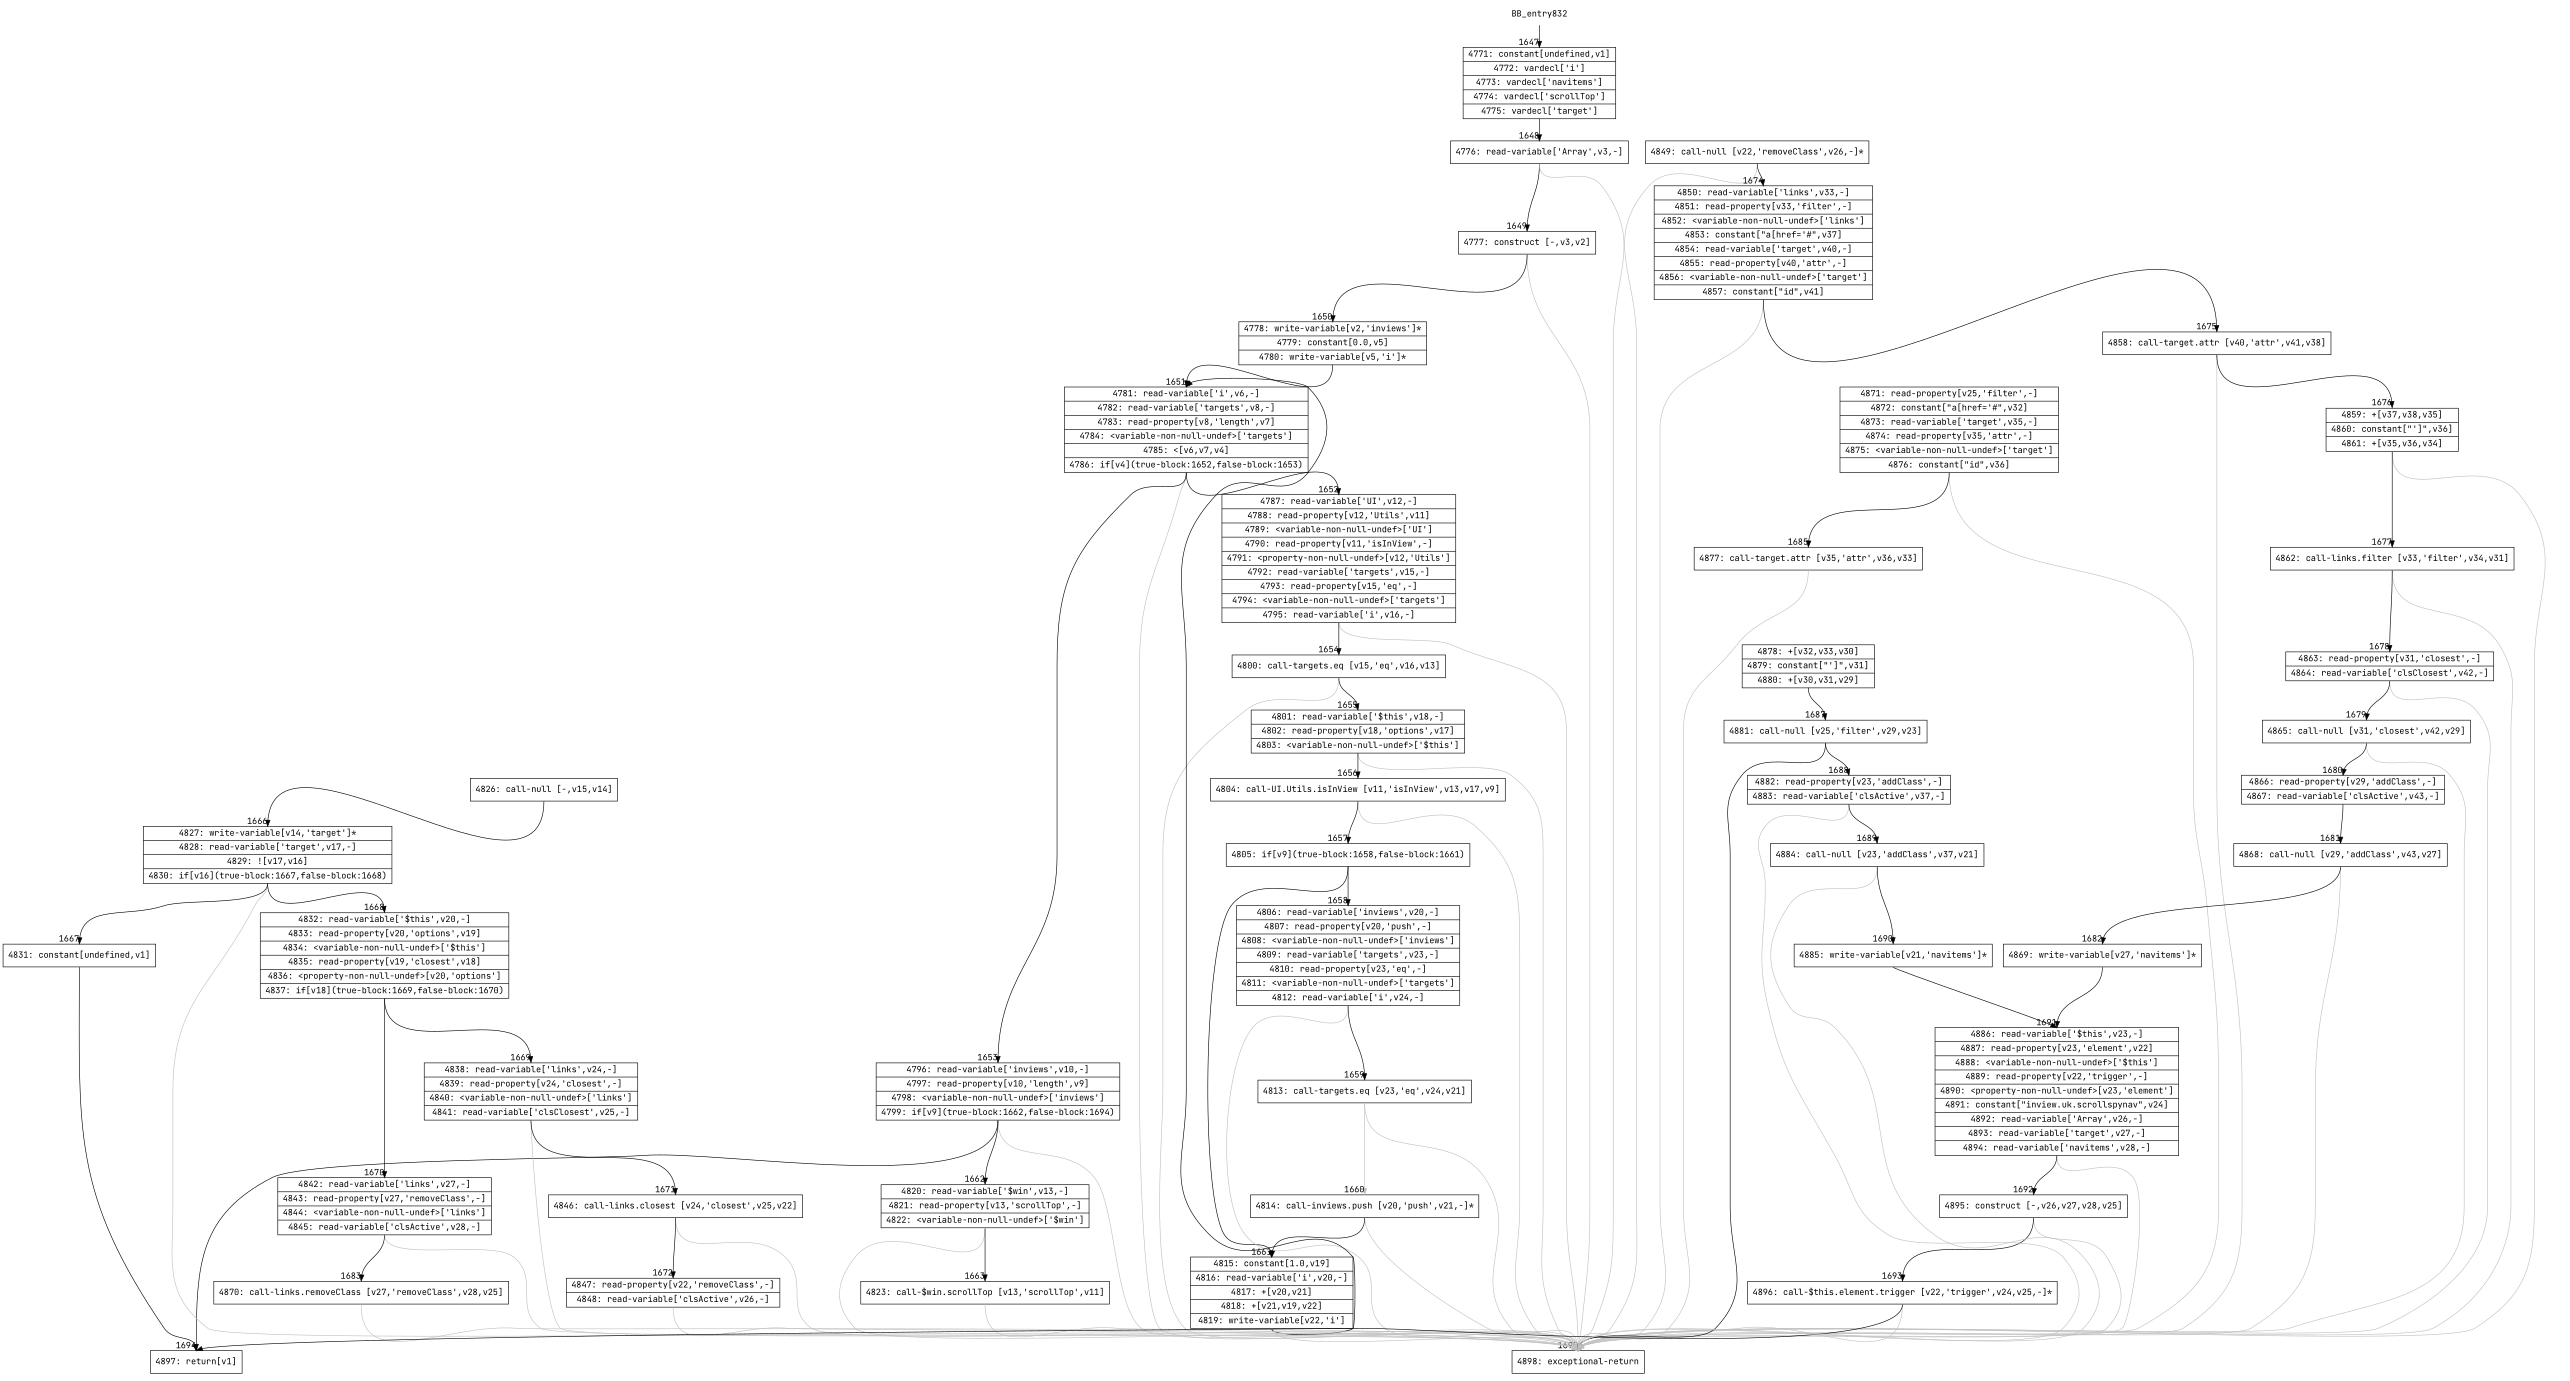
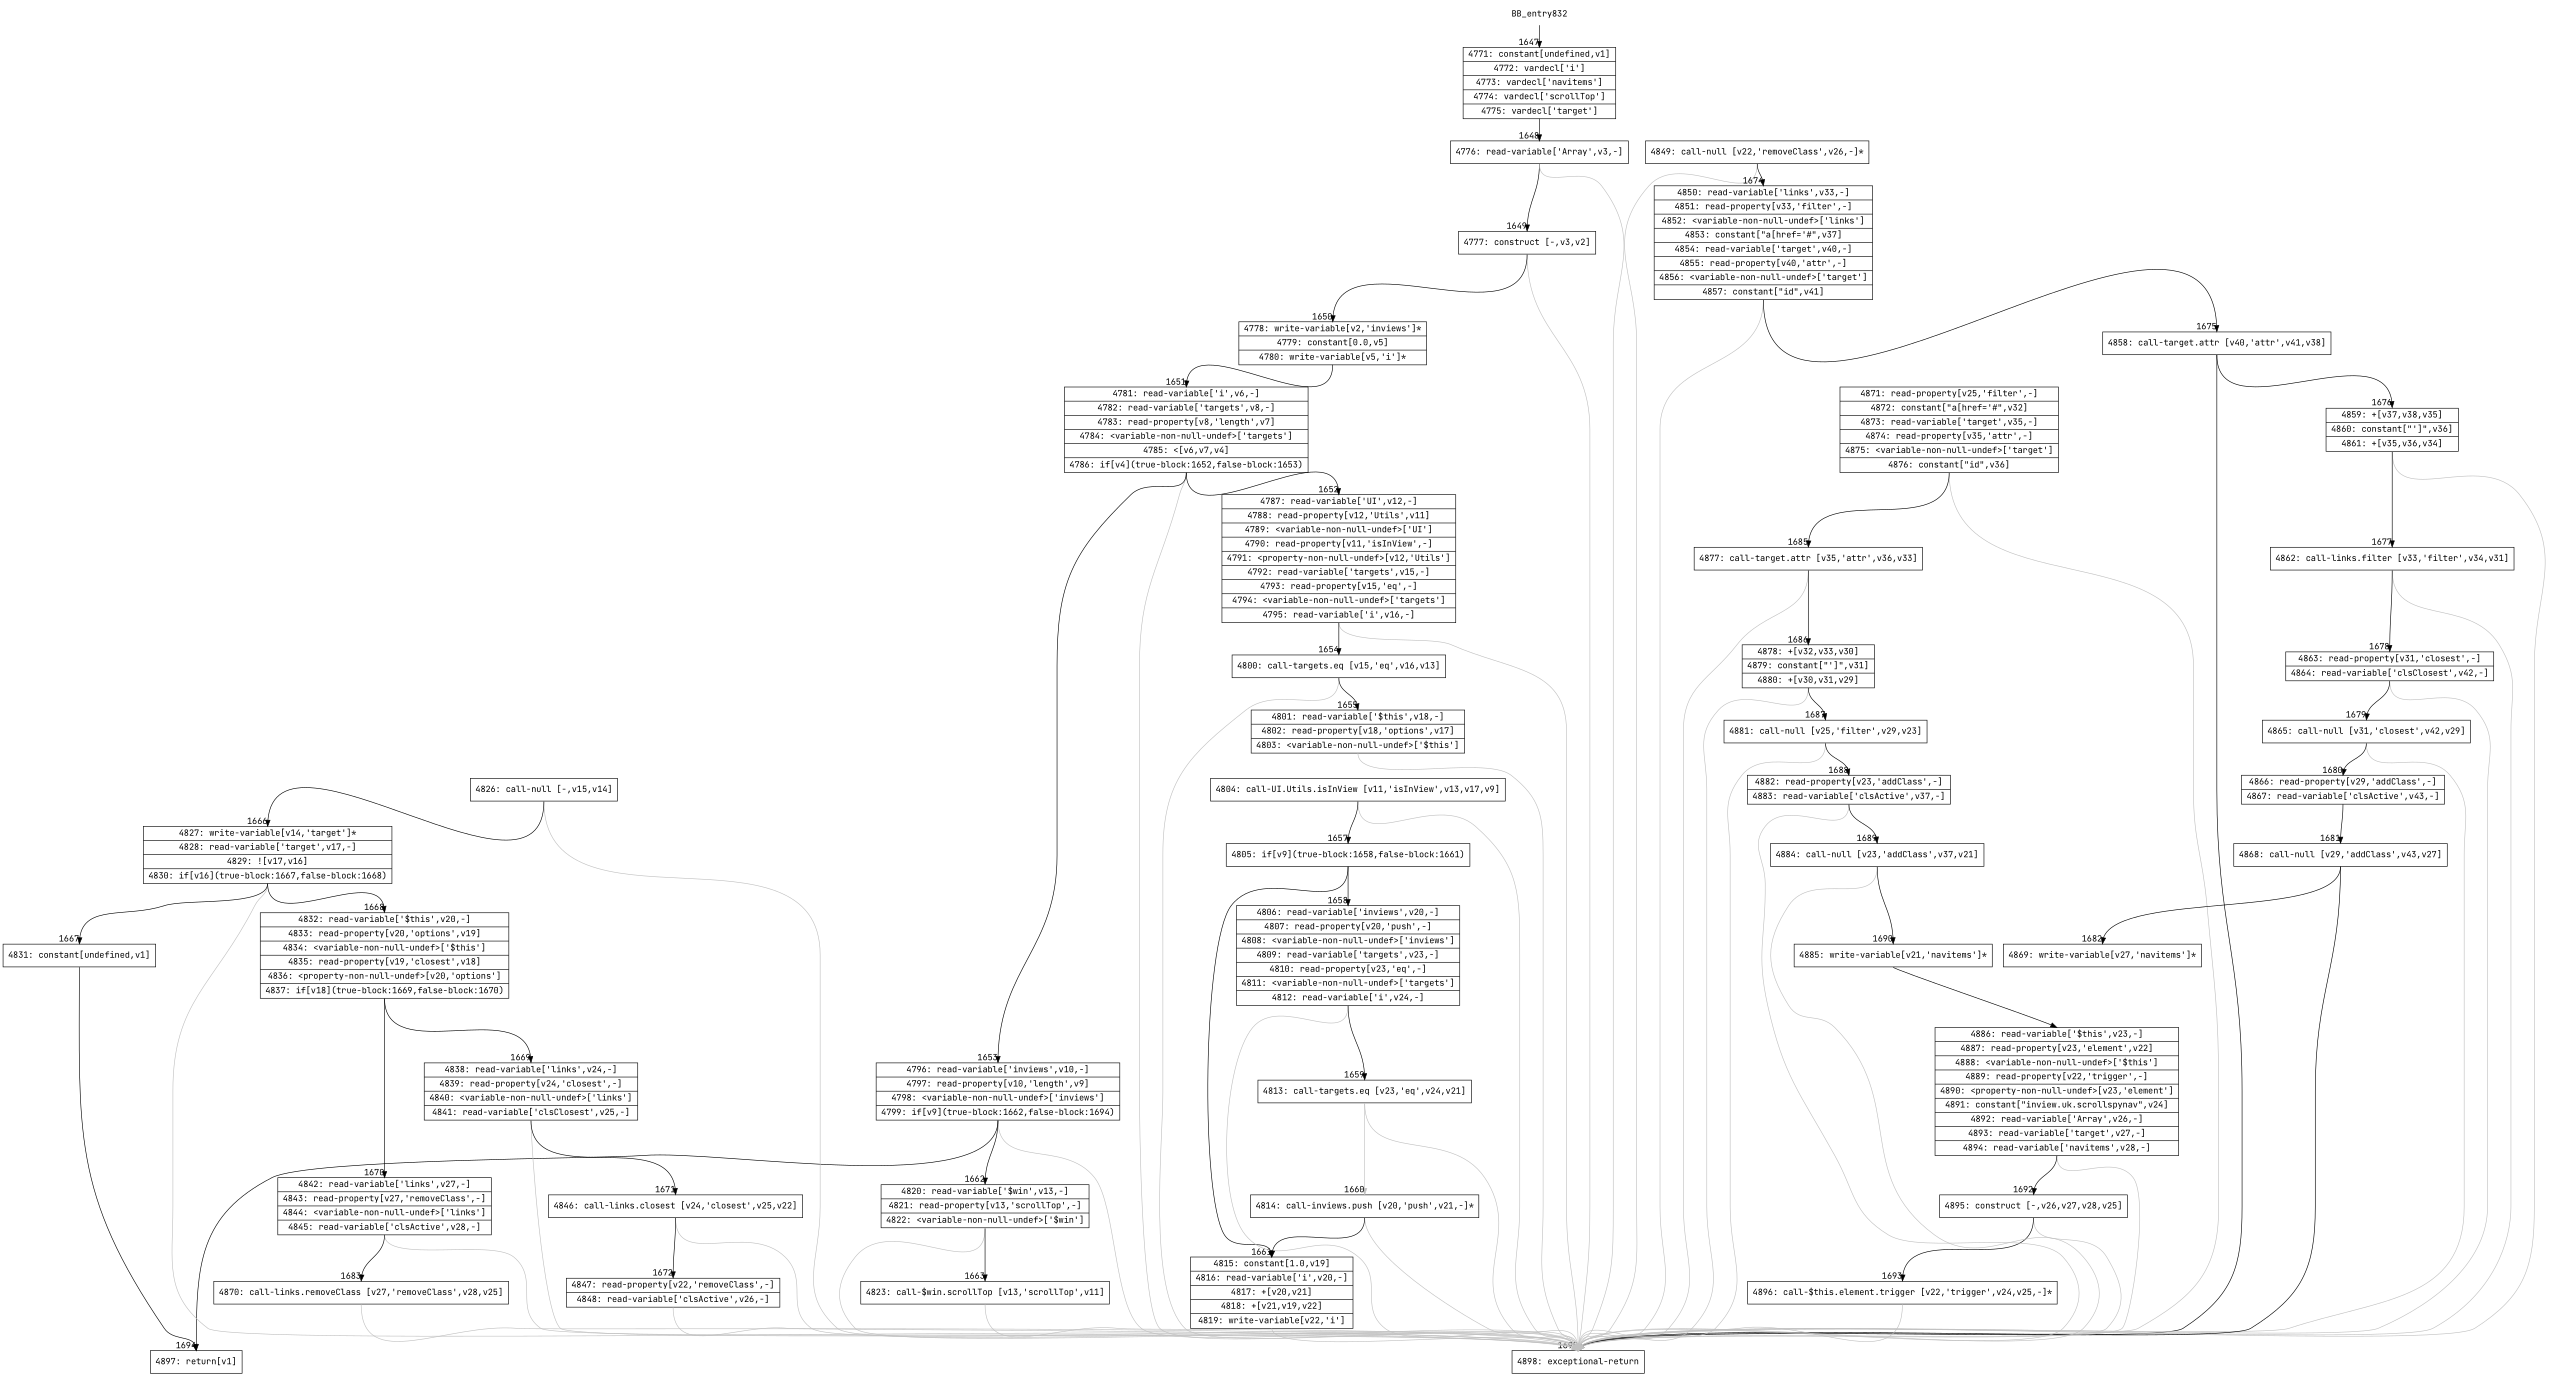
edge "4877: call-target.attr [v35,'attr',v36,v33]" -> "4878: +[v32,v33,v30]": added
edge "4801: read-variable['$this',v18,-]" -> "4804: call-UI.Utils.isInView [v11,'isInView',v13,v17,v9]": removed
edge "4815: constant[1.0,v19]" -> "4781: read-variable['i',v6,-]": removed
edge "4869: write-variable[v27,'navitems']*" -> "4886: read-variable['$this',v23,-]": removed
edge "4878: +[v32,v33,v30]" -> "4898: exceptional-return": added
edge "4881: call-null [v25,'filter',v29,v23]" -> "4898: exceptional-return": color black -> gray
edge "4858: call-target.attr [v40,'attr',v41,v38]" -> "4898: exceptional-return": color gray -> black
edge "4826: call-null [-,v15,v14]" -> "4898: exceptional-return": added
edge "4868: call-null [v29,'addClass',v43,v27]" -> "4898: exceptional-return": color gray -> black
edge "4896: call-$this.element.trigger [v22,'trigger',v24,v25,-]*" -> "4897: return[v1]": removed
